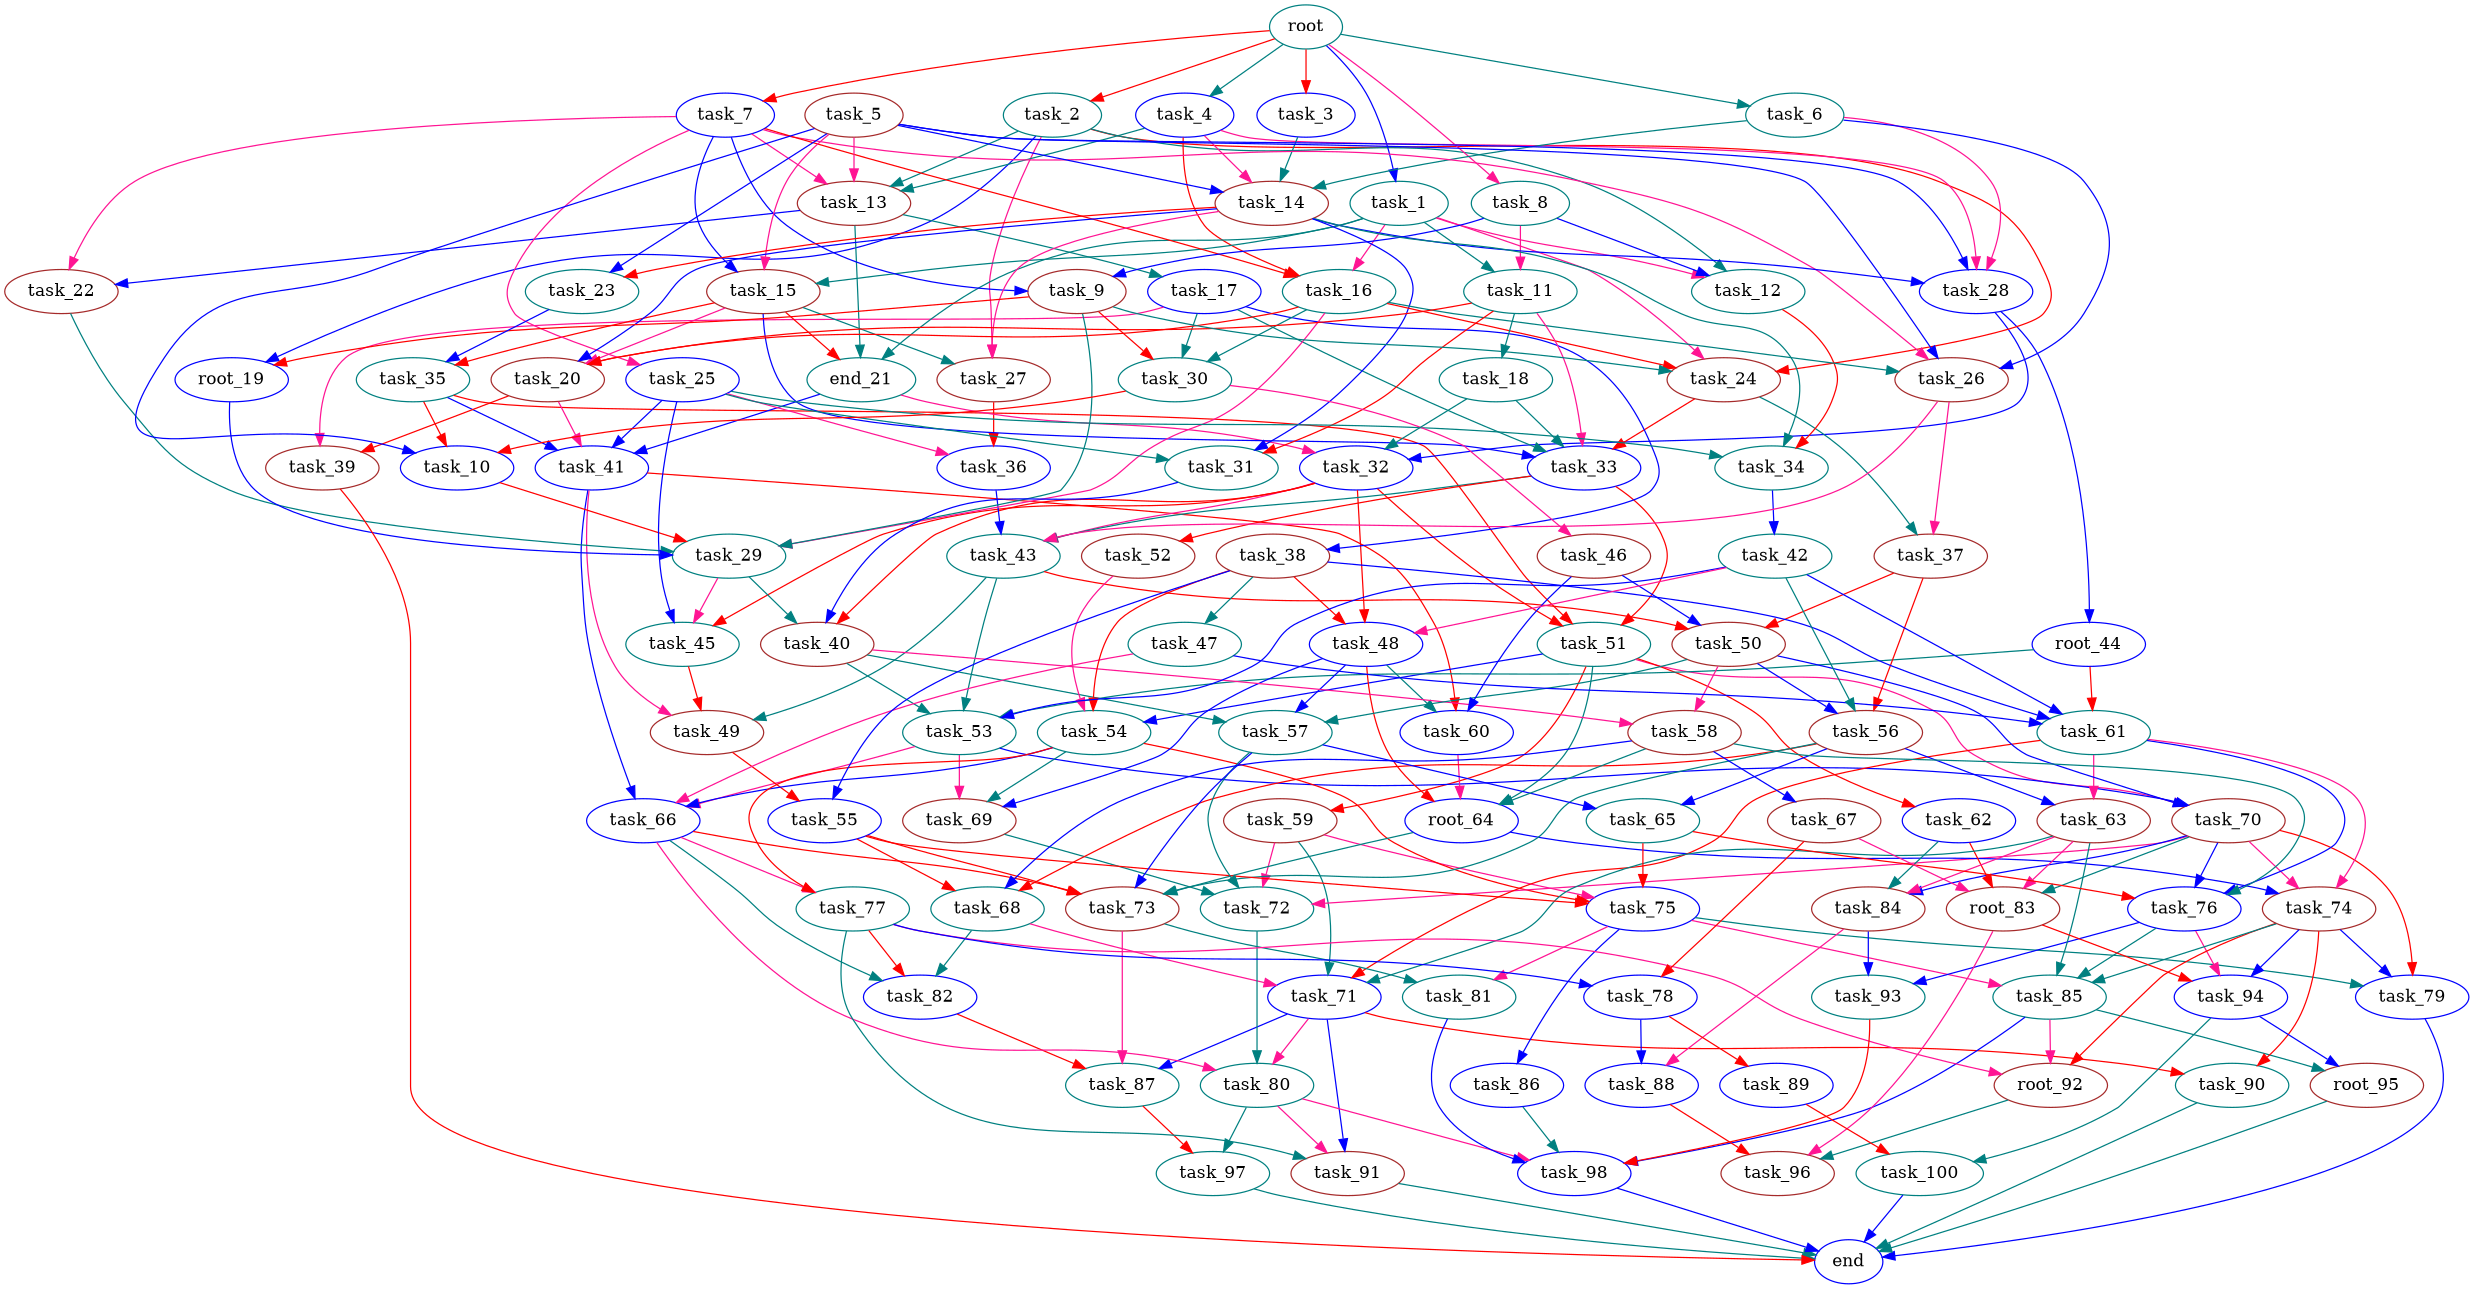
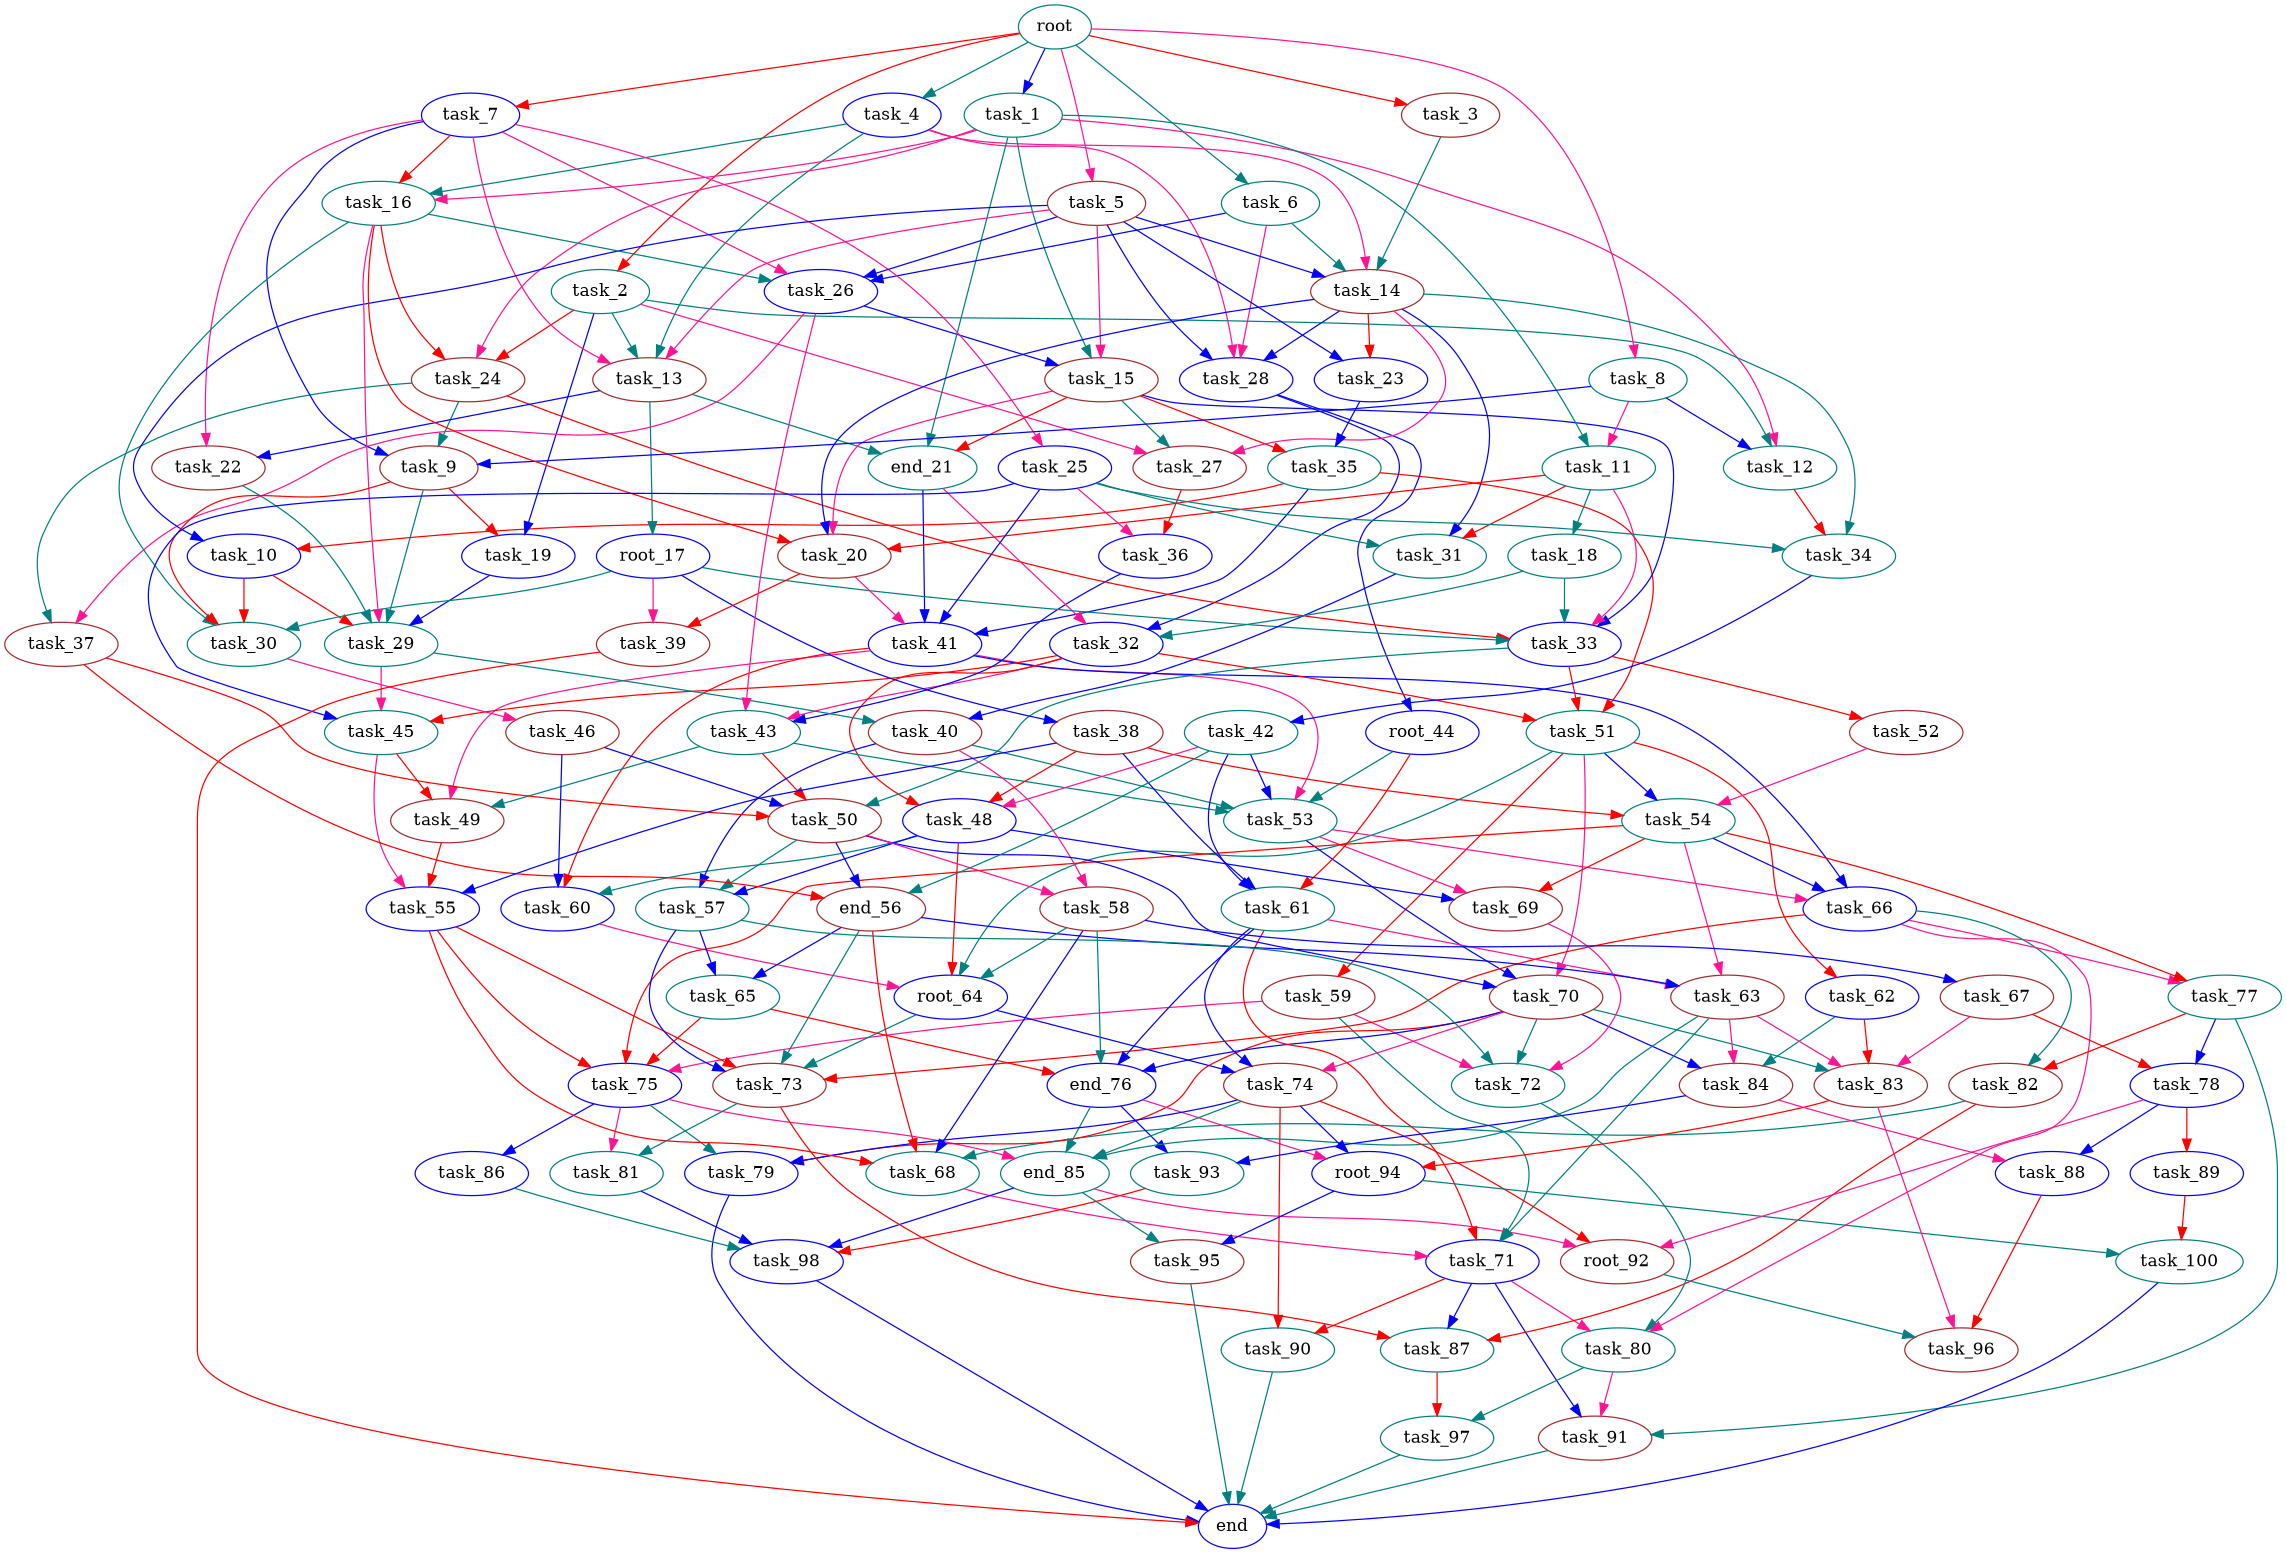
edge "root" -> "task_5": added
node "task_3": color blue -> brown
edge "task_7" -> "task_15": now "task_26" -> "task_15"
edge "task_4" -> "task_16": color red -> teal
node "task_23": color teal -> blue
node "task_17": label "task_17" -> "root_17"
edge "task_9" -> "task_24": reversed
node "root_19": label "root_19" -> "task_19"
node "task_26": color brown -> blue
edge "task_30" -> "task_10": reversed
edge "task_33" -> "task_43": now "task_33" -> "task_50"
edge "task_32" -> "task_40": removed
node "task_47": removed
edge "task_41" -> "task_53": added
edge "task_40" -> "task_57": color teal -> blue
node "task_56": label "task_56" -> "end_56"
edge "task_54" -> "task_69": color teal -> red
edge "task_61" -> "task_74": color deeppink -> blue
edge "task_45" -> "task_55": added
edge "task_69" -> "task_72": color teal -> deeppink
edge "task_70" -> "task_72": color deeppink -> teal
edge "task_54" -> "task_63": added
node "root_83": label "root_83" -> "task_83"
node "task_76": label "task_76" -> "end_76"
edge "task_77" -> "root_92": now "task_78" -> "root_92"
edge "task_68" -> "task_82": reversed
edge "task_73" -> "task_87": color deeppink -> red
node "task_82": color blue -> brown
node "task_85": label "task_85" -> "end_85"
node "task_94": label "task_94" -> "root_94"
node "root_95": label "root_95" -> "task_95"
edge "task_80" -> "task_98": removed
